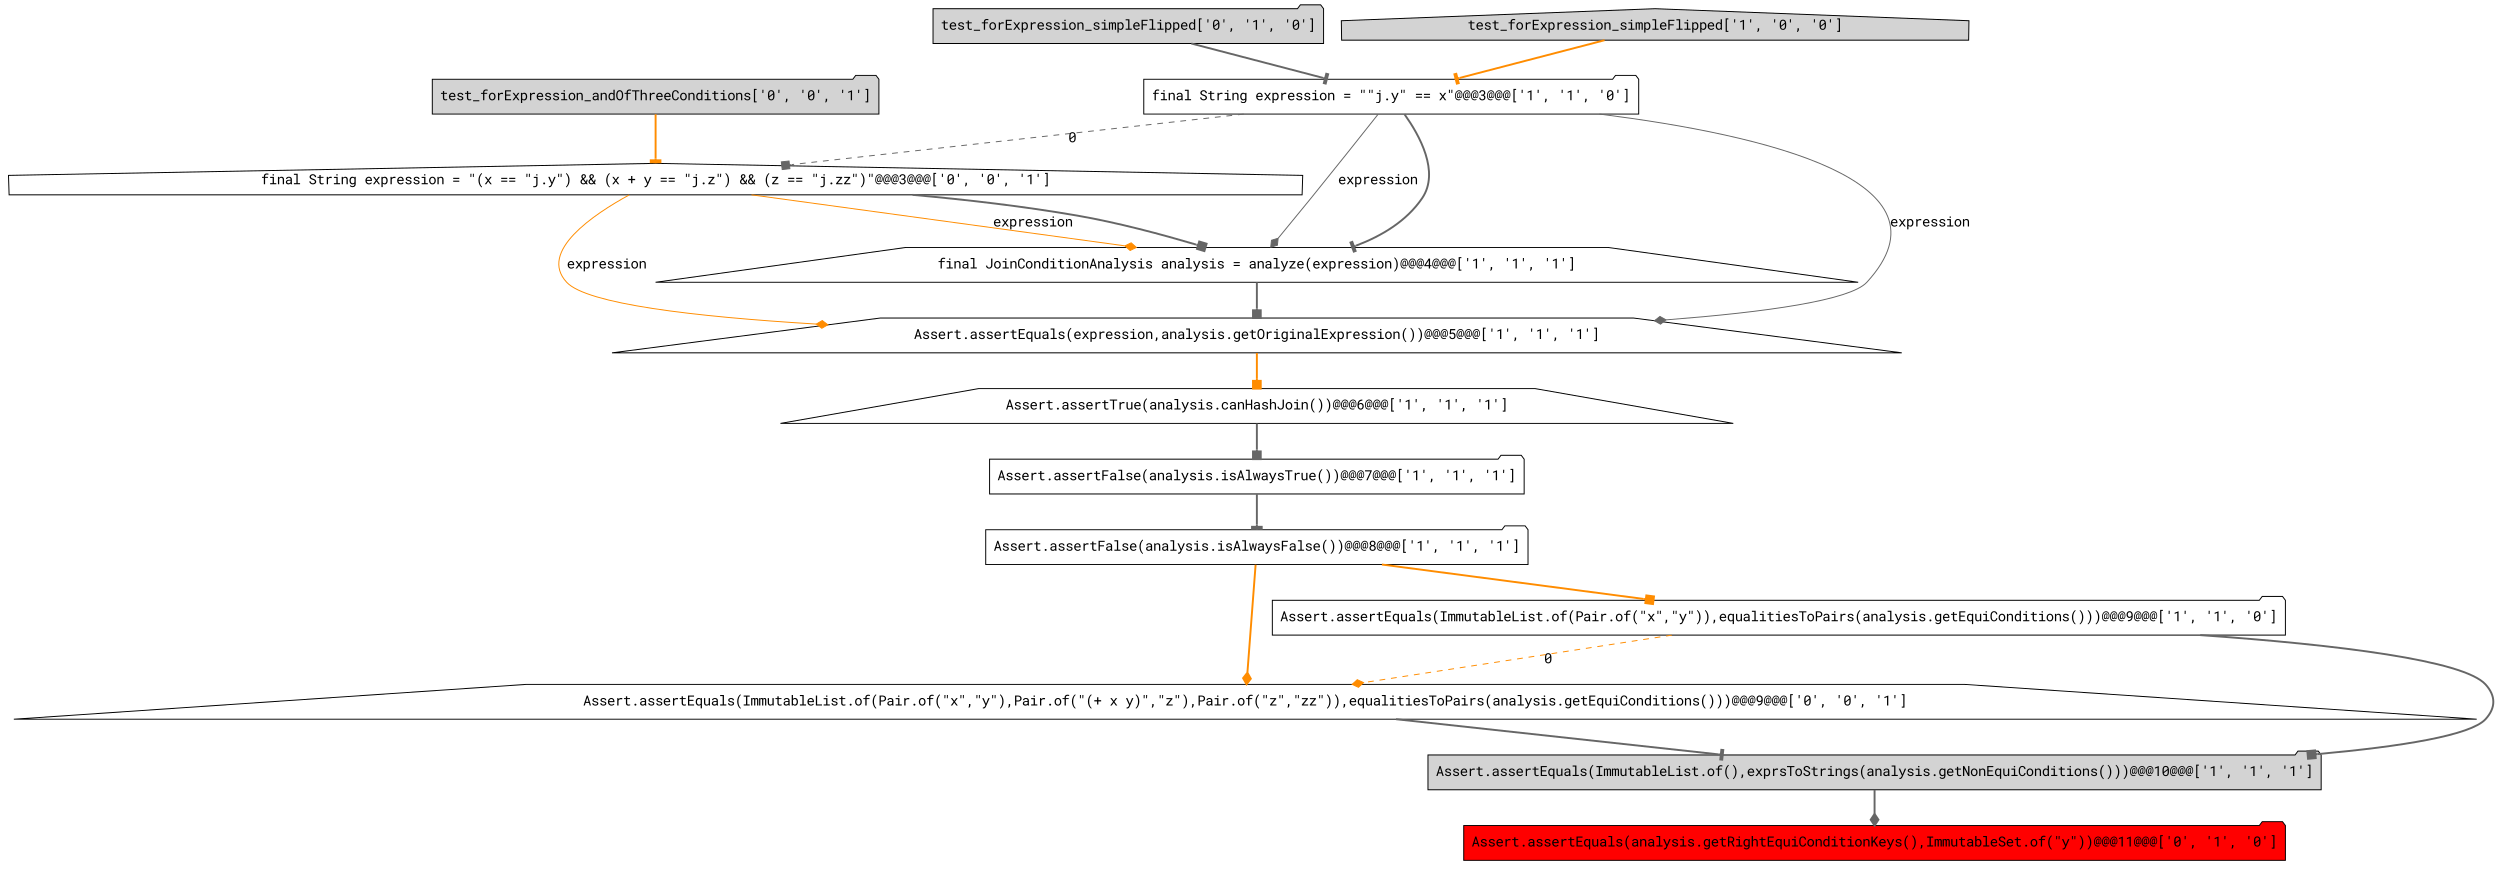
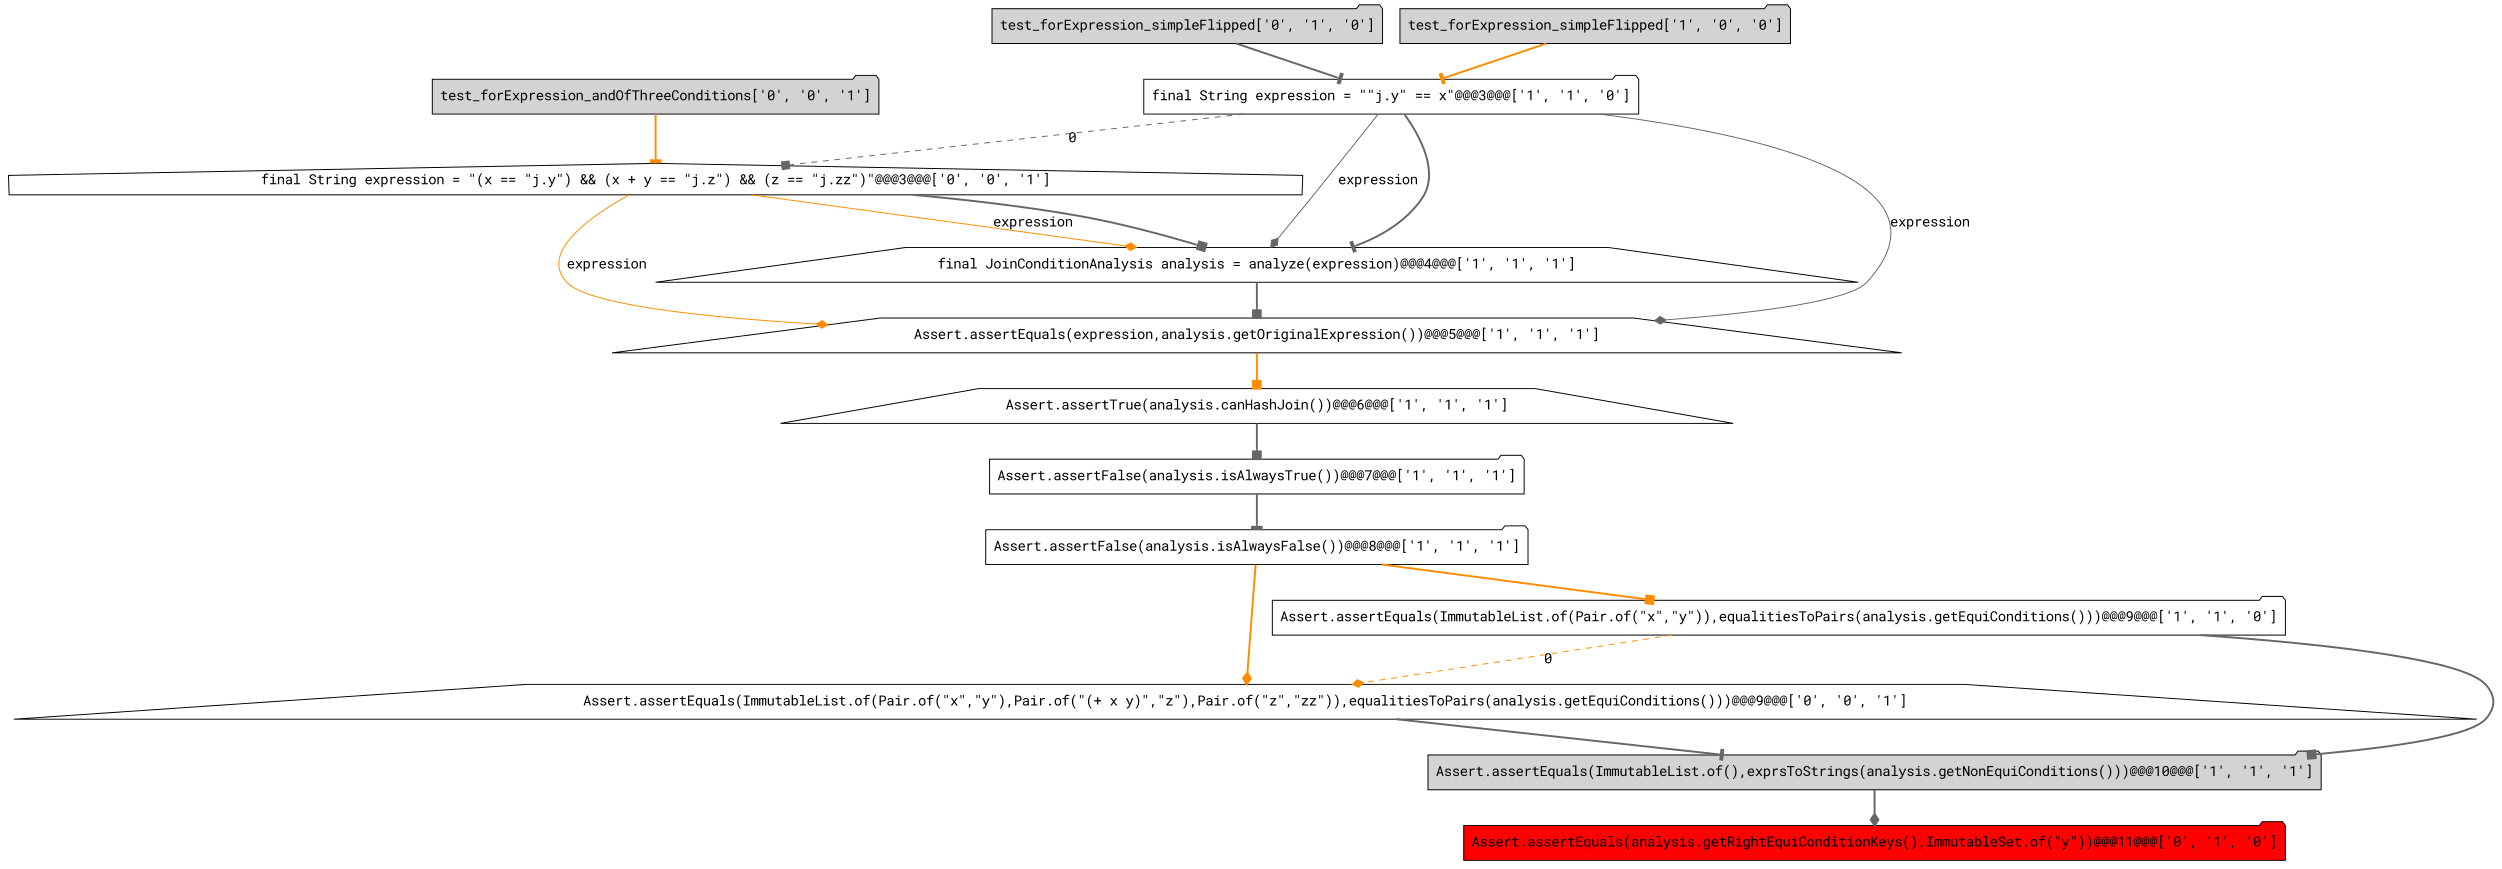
node "test_forExpression_simpleFlipped['1', '0', '0']": shape house -> folder
